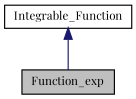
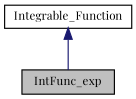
node "Function_exp": label "Function_exp" -> "IntFunc_exp"
